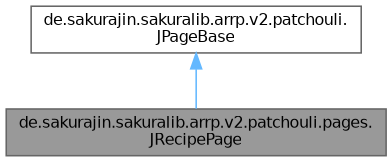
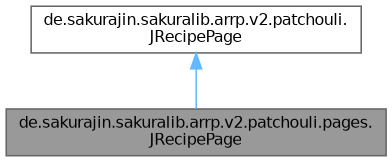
node "de.sakurajin.sakuralib.arrp.v2.patchouli. JPageBase": label "de.sakurajin.sakuralib.arrp.v2.patchouli. JPageBase" -> "de.sakurajin.sakuralib.arrp.v2.patchouli. JRecipePage"
